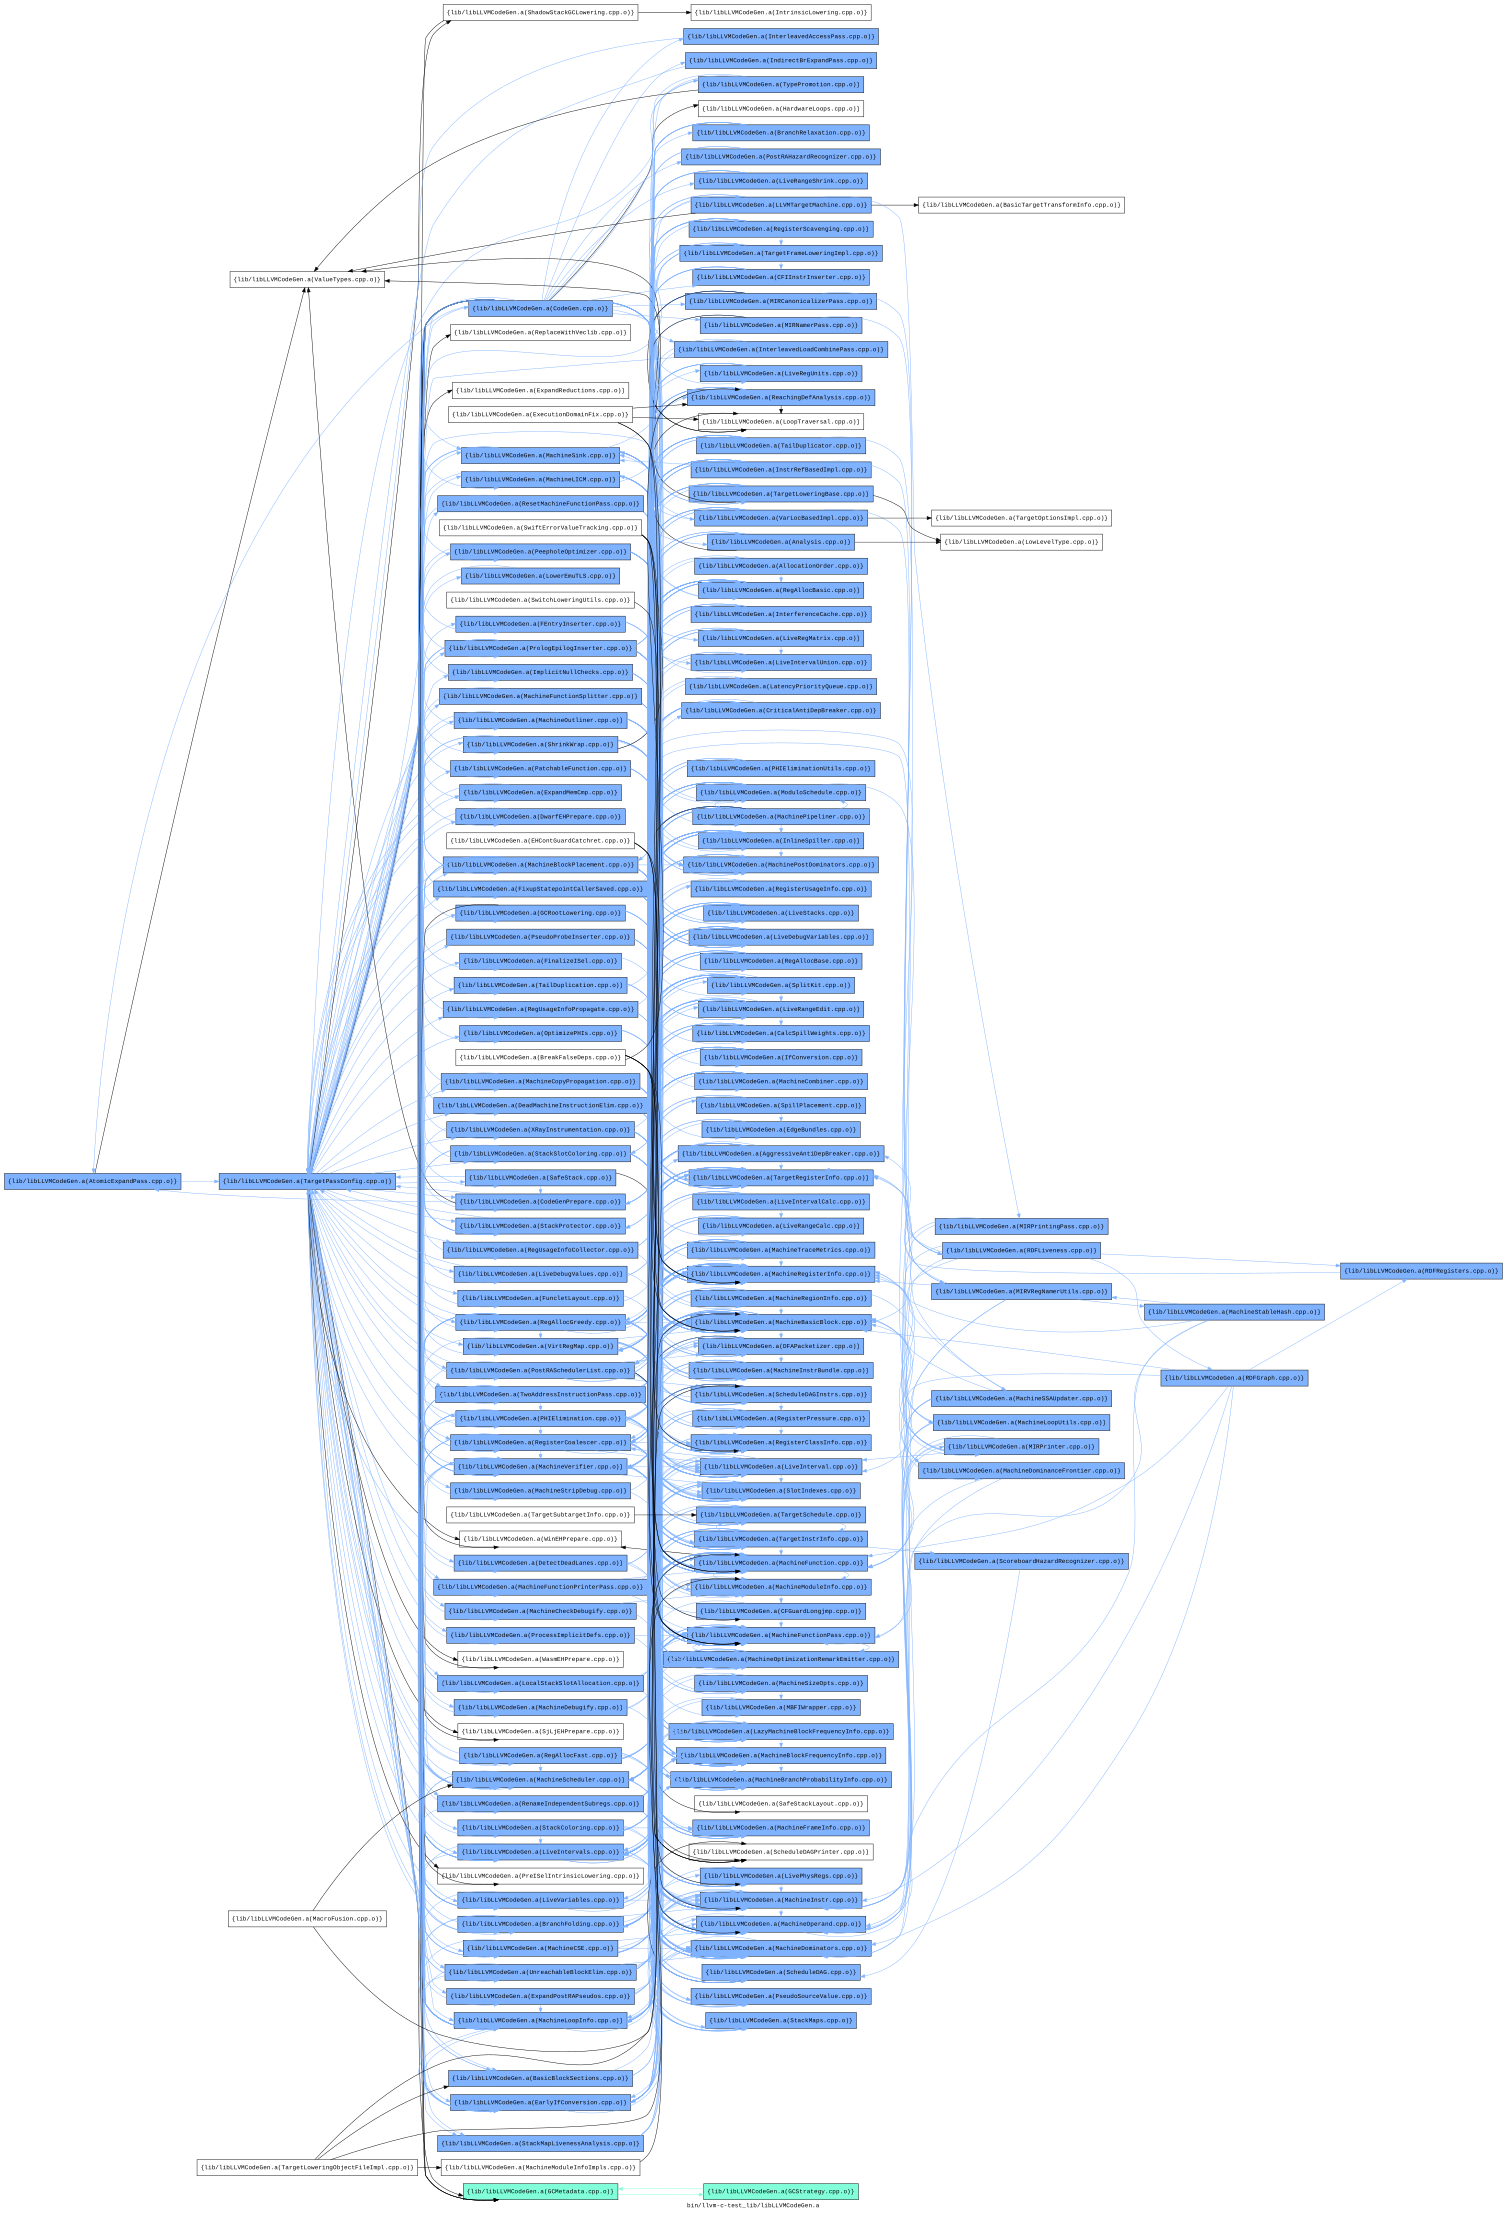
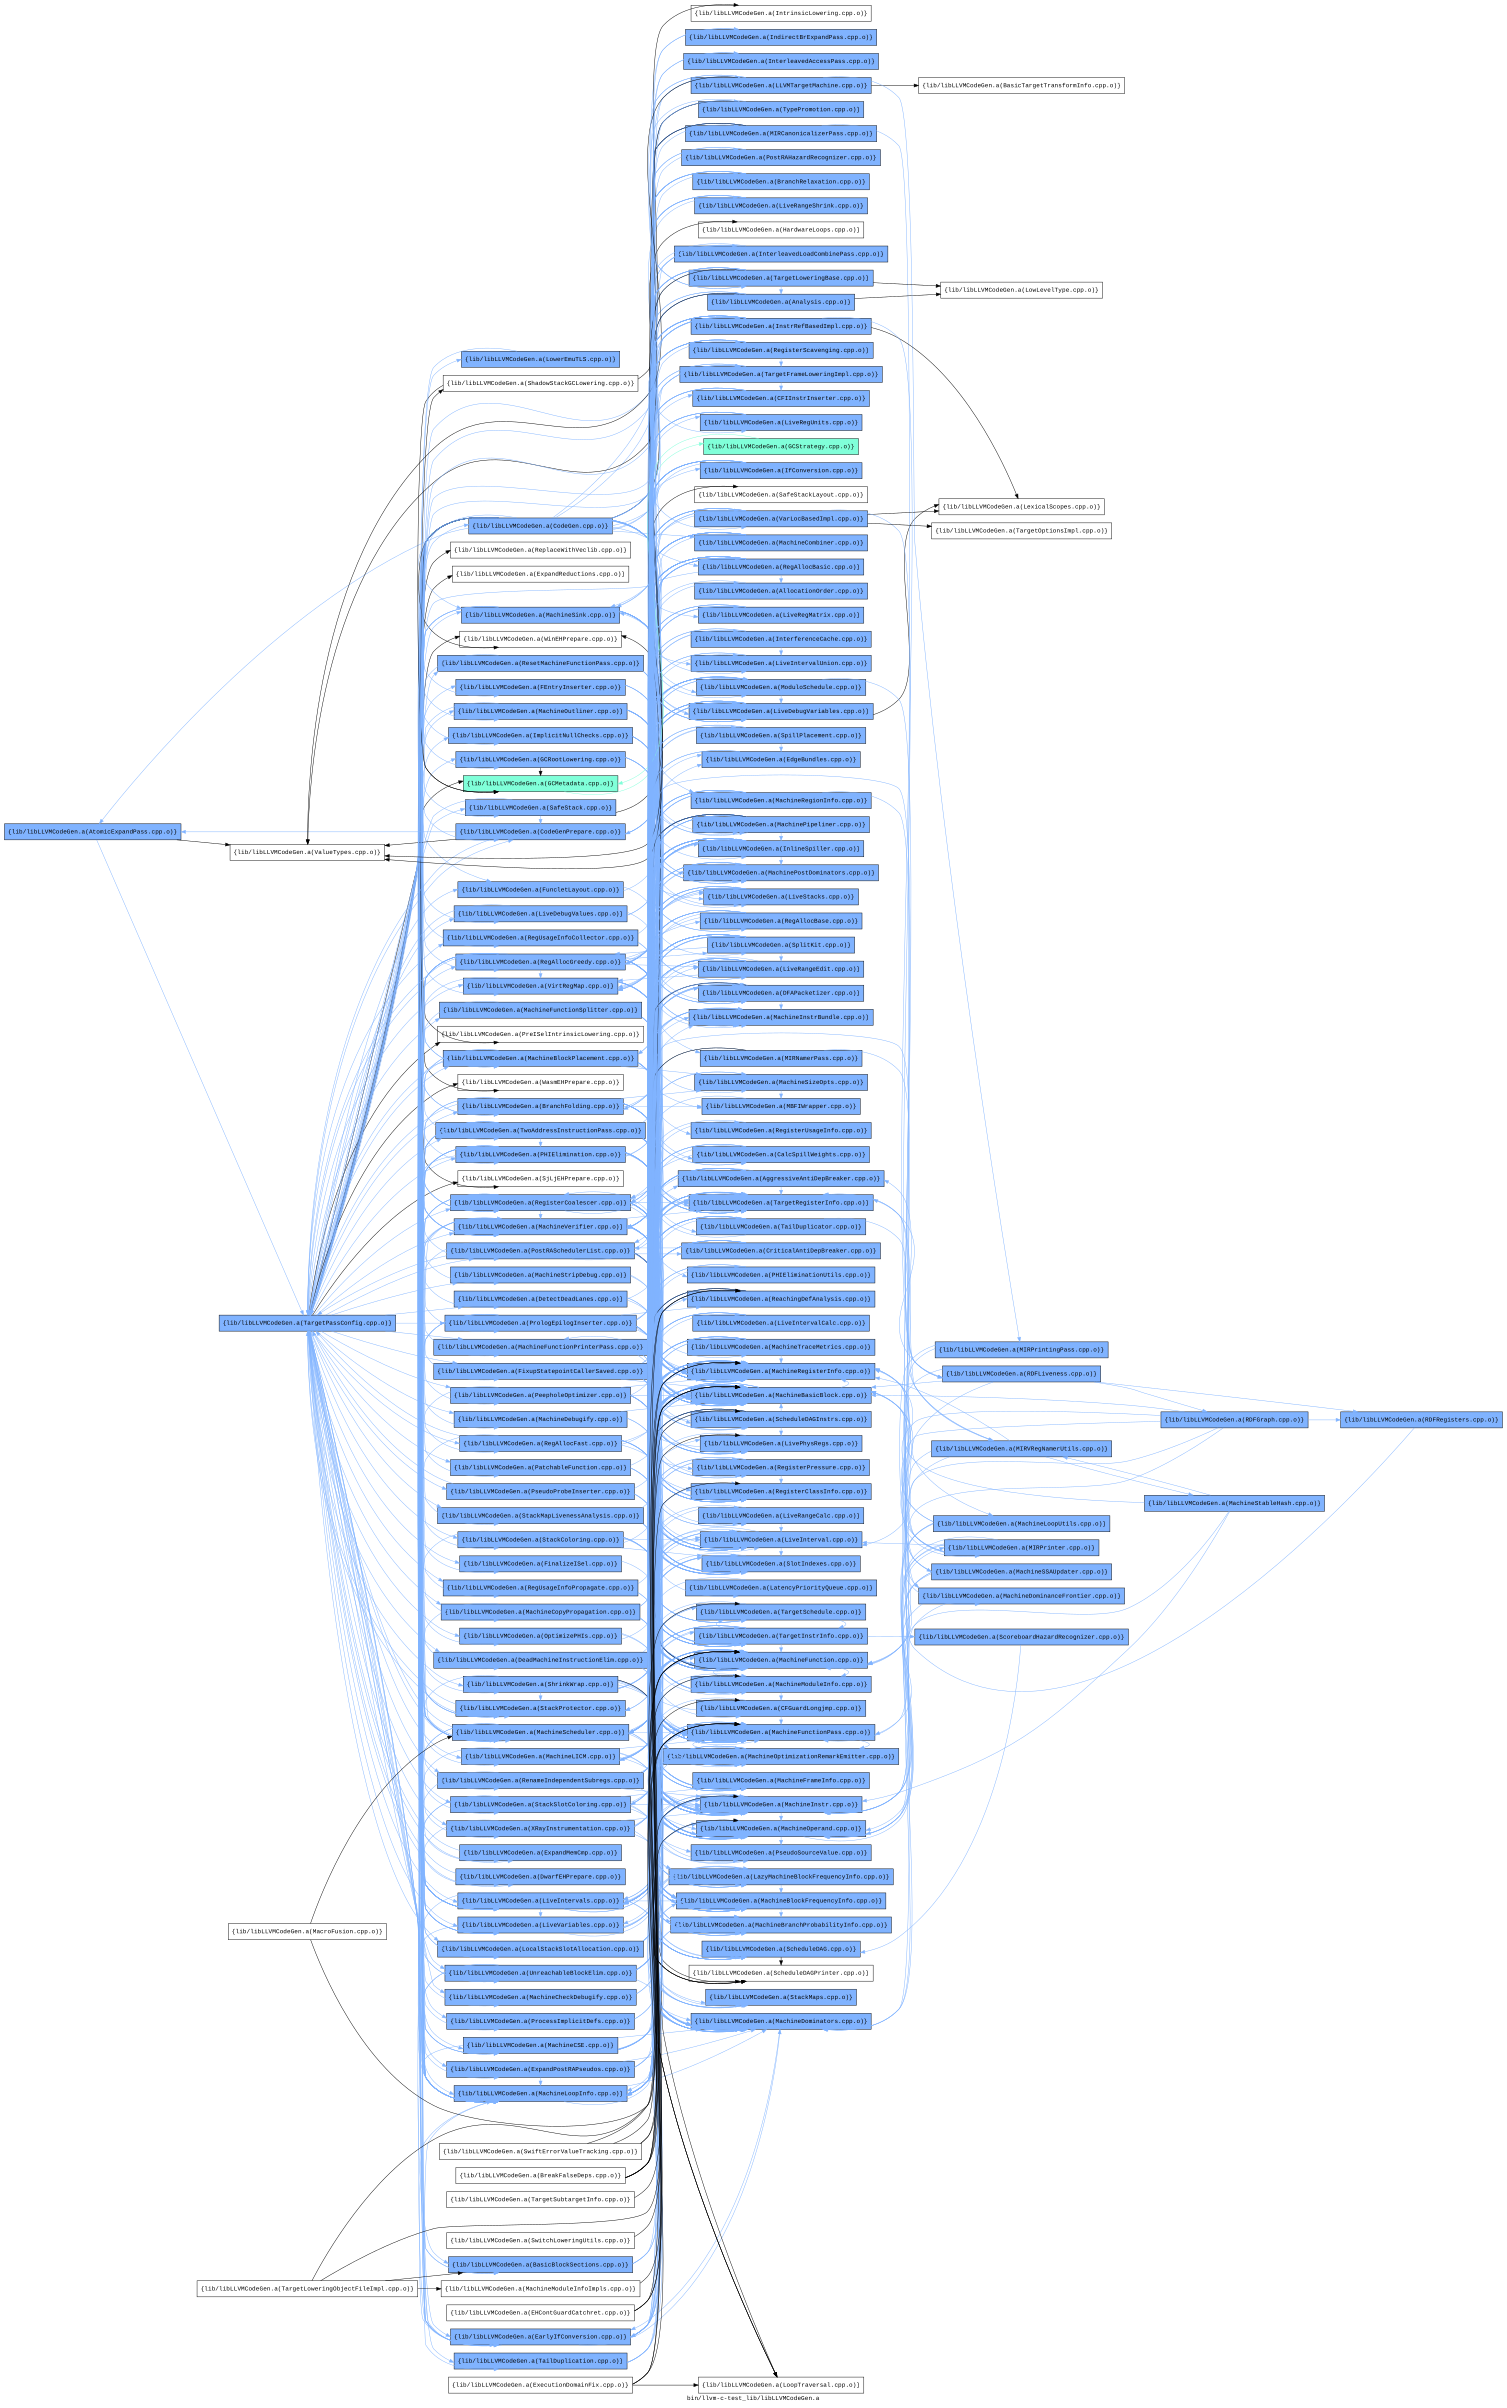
node "{lib/libLLVMCodeGen.a(LexicalScopes.cpp.o)}": added
edge "{lib/libLLVMCodeGen.a(AllocationOrder.cpp.o)}" -> "{lib/libLLVMCodeGen.a(RegAllocBasic.cpp.o)}": reversed
